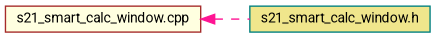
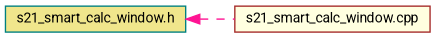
edge "s21_smart_calc_window.h" -> "s21_smart_calc_window.cpp": reversed
